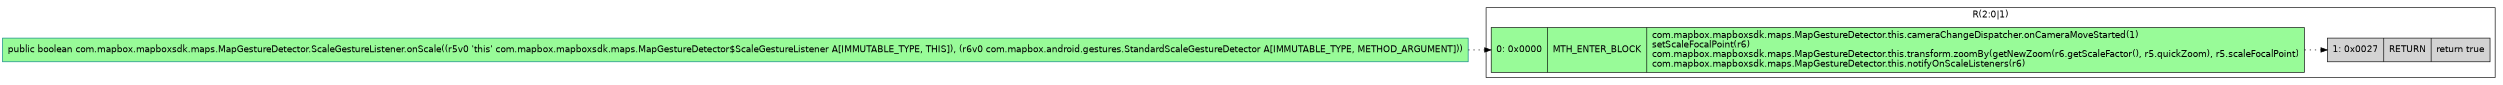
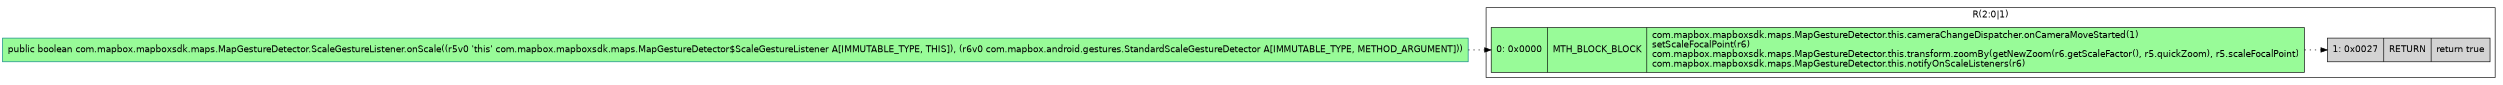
node "0: 0x0000": text "MTH_ENTER_BLOCK" -> "MTH_BLOCK_BLOCK"
